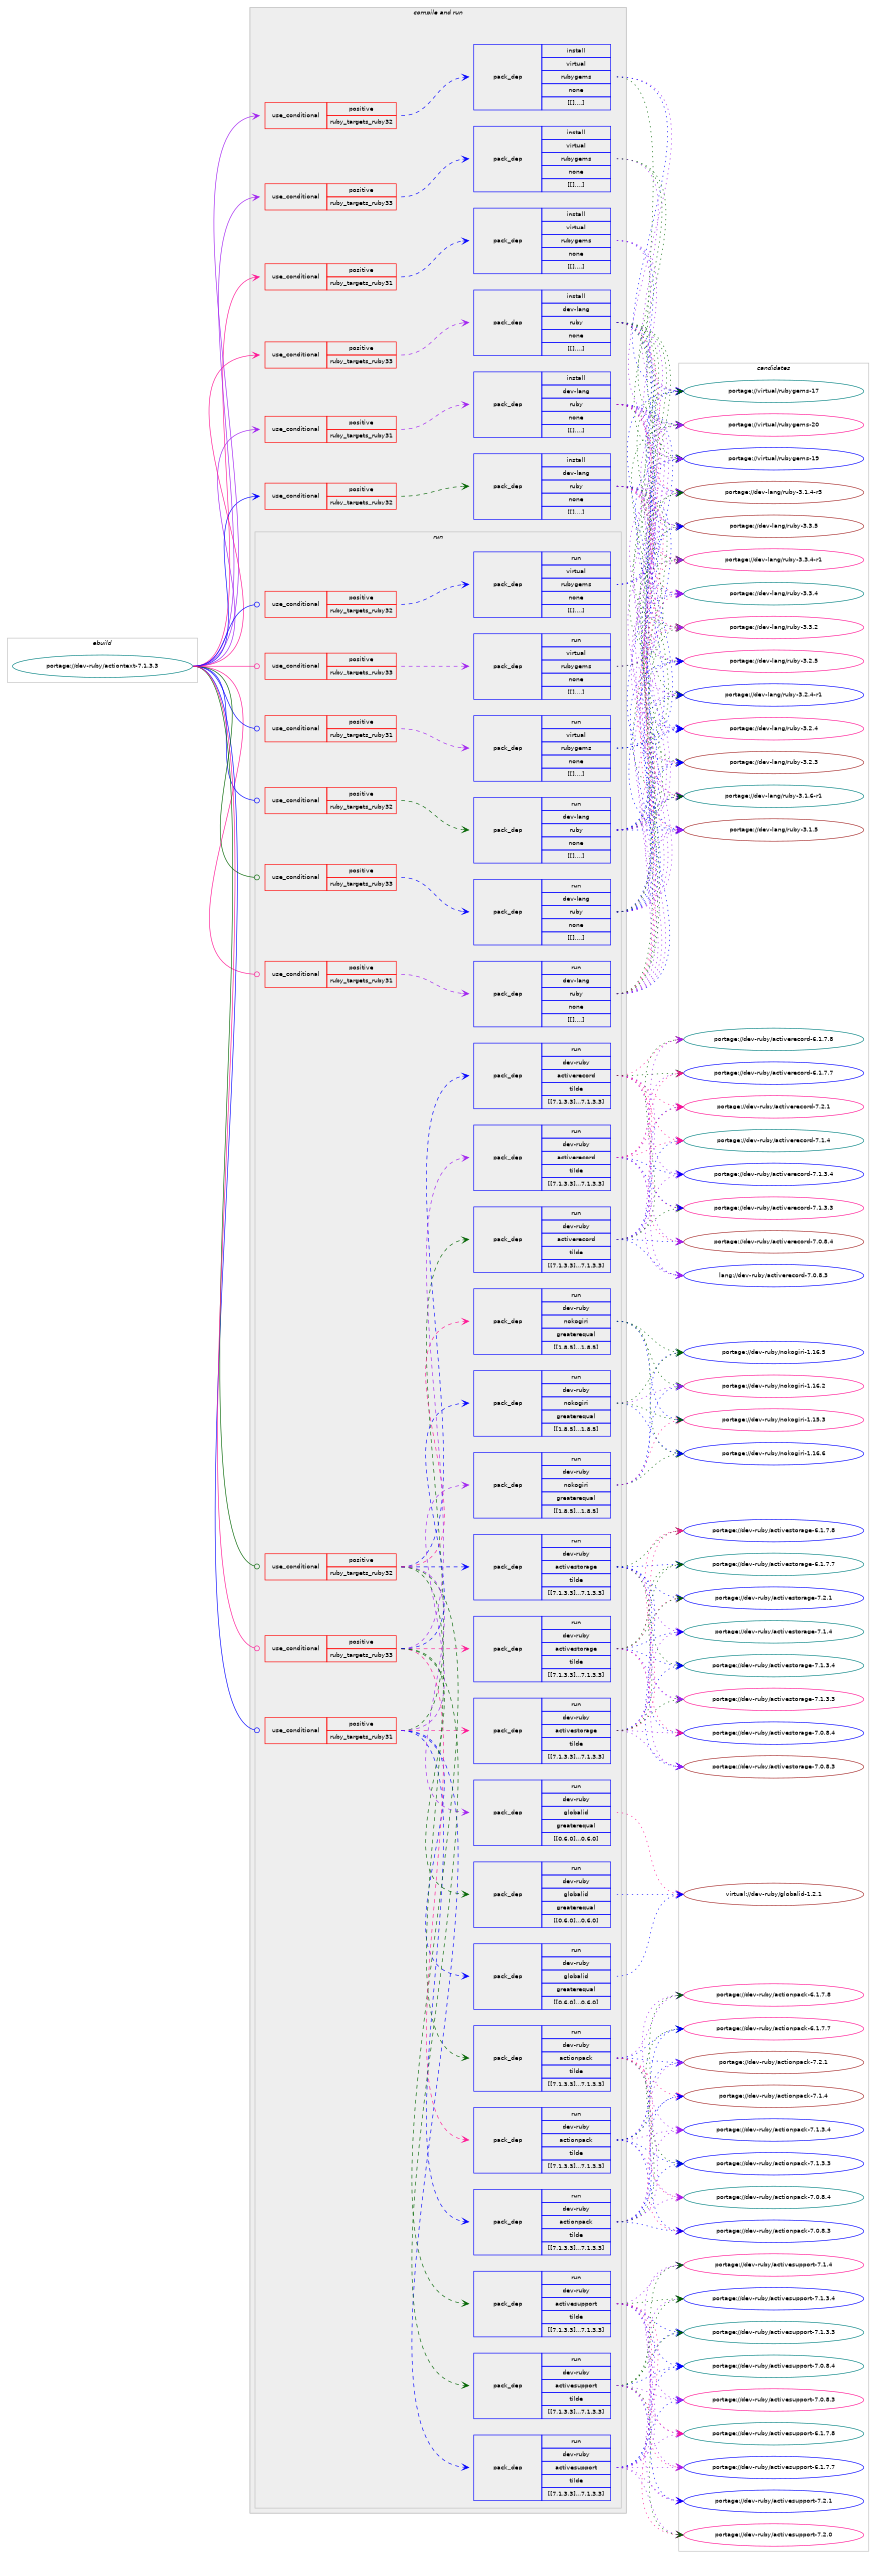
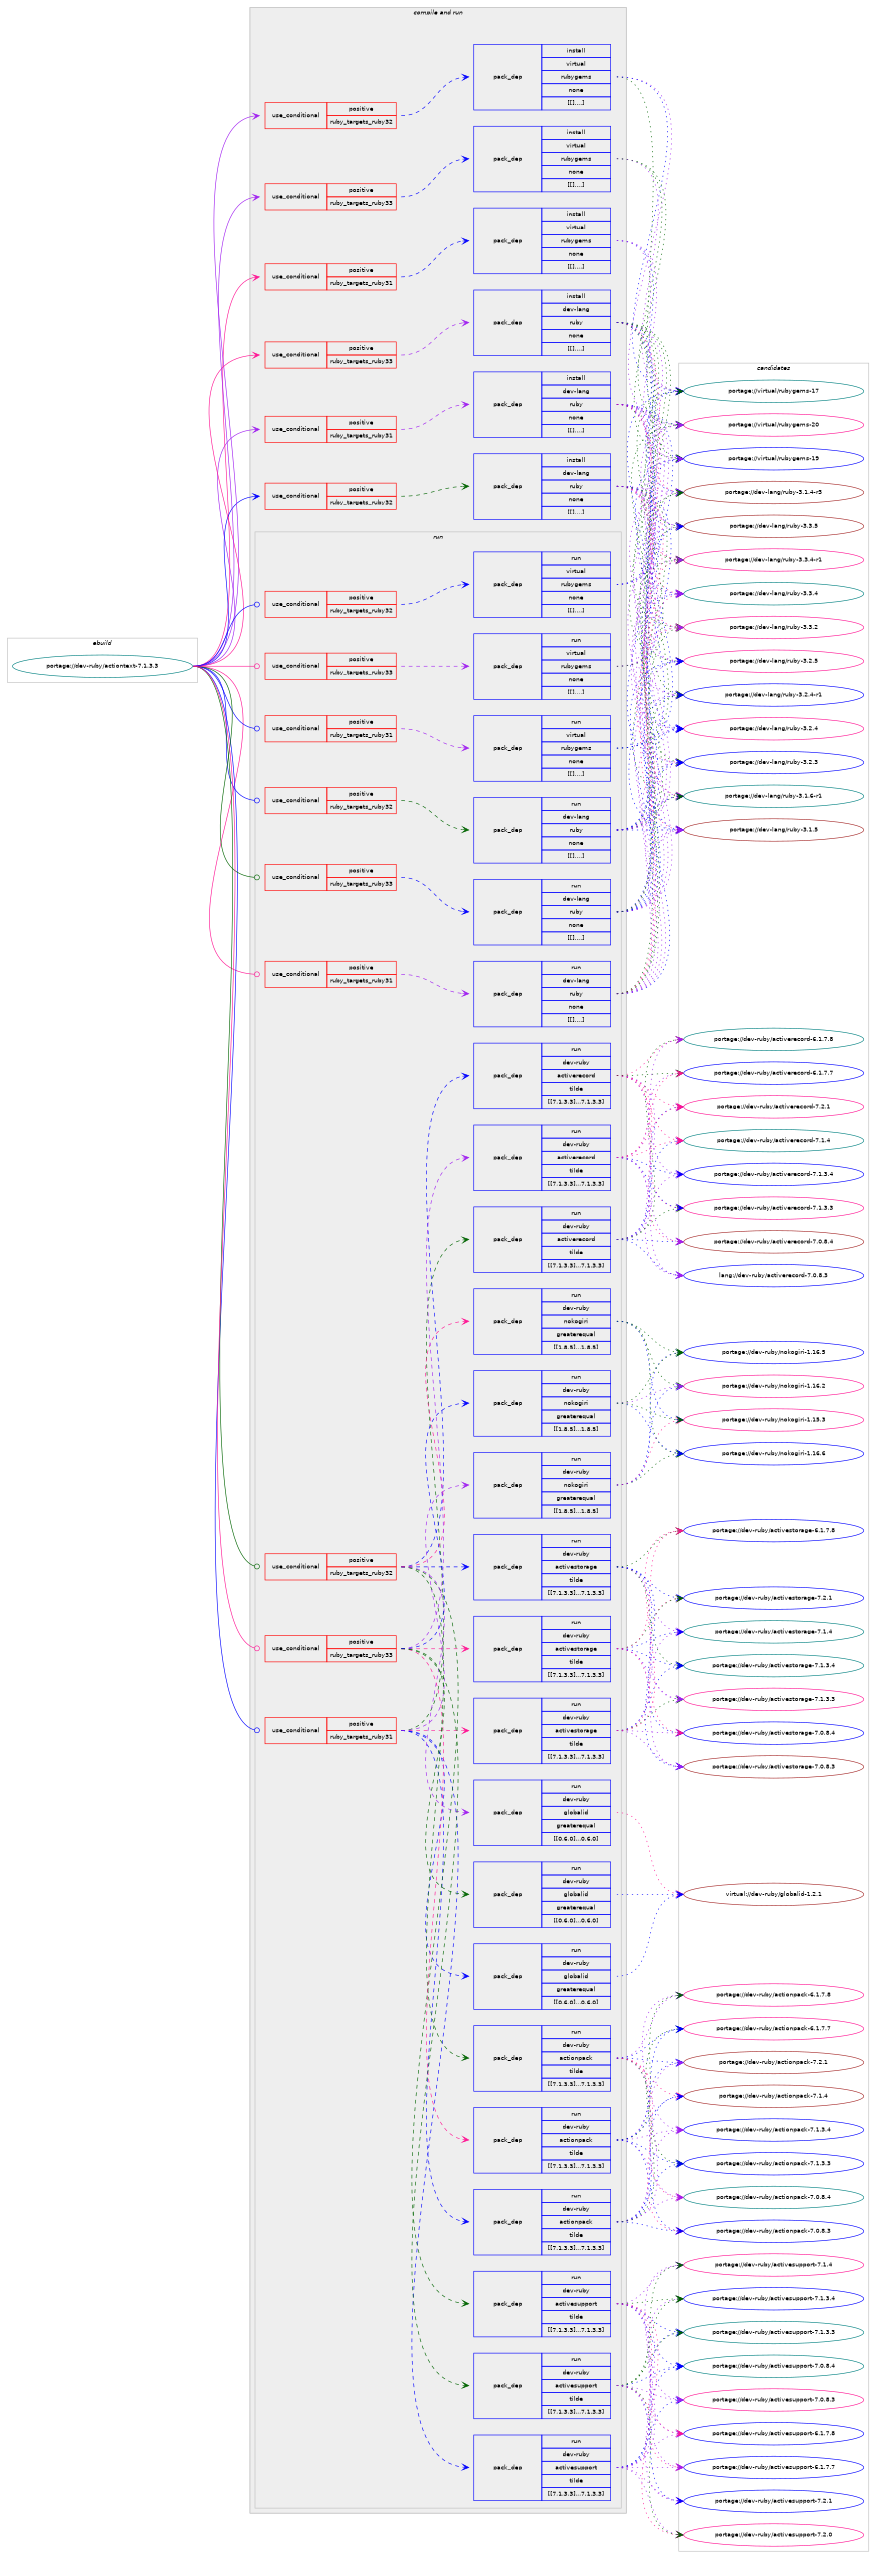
node "portage://dev-lang/ruby-3.2.3": color brown -> blue
node "portage://dev-ruby/activestorage-6.1.7.7": removed
node "portage://dev-ruby/activesupport-6.1.7.8": color teal -> blue
